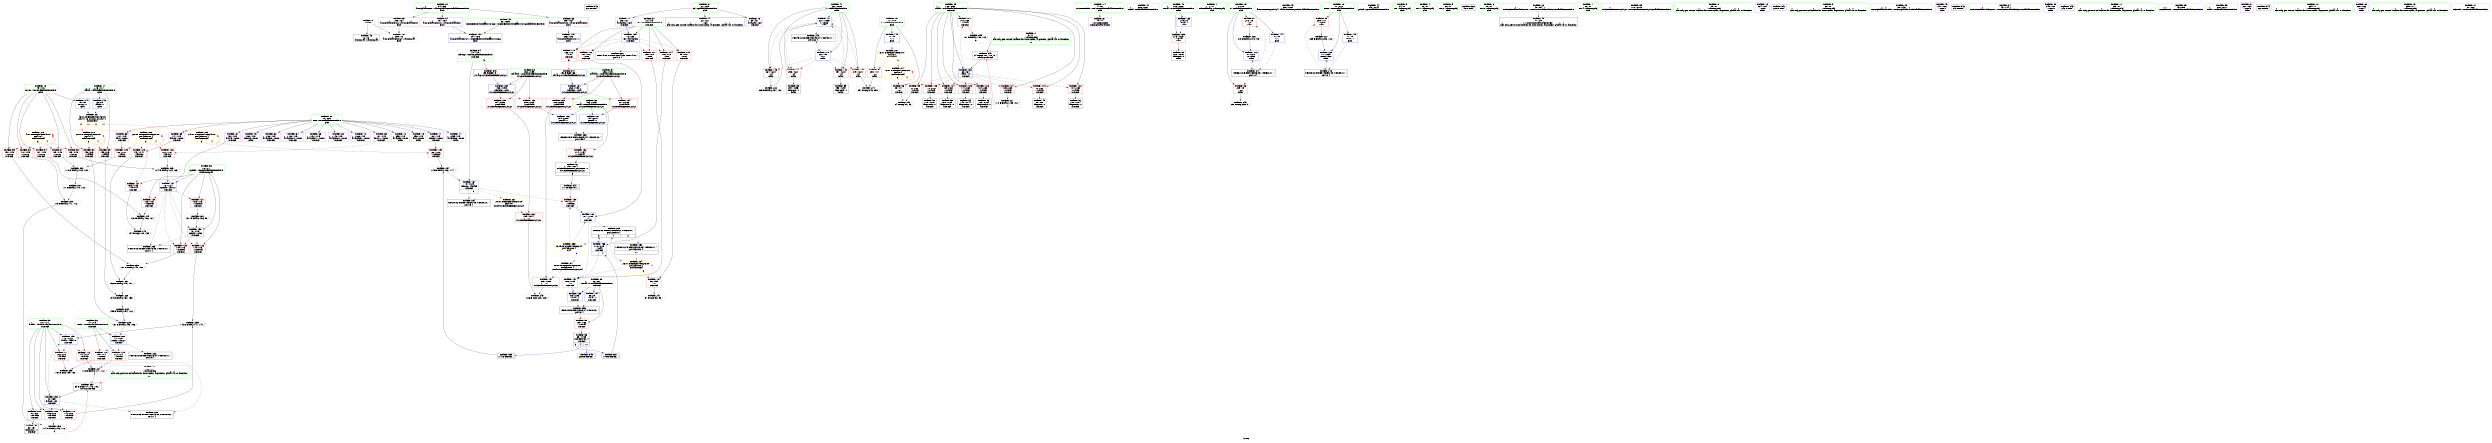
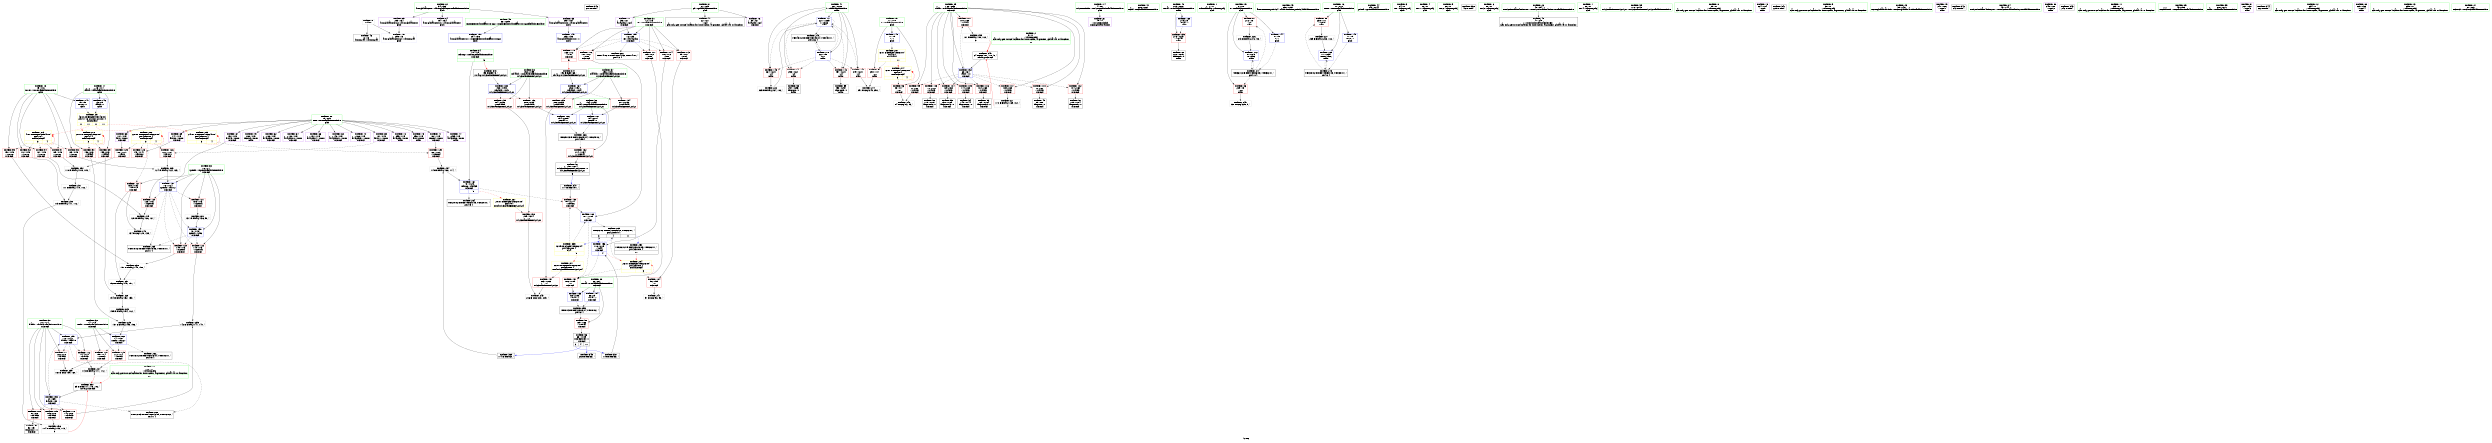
edge "NodeID: 84" -> "NodeID: 150": removed
node "NodeID: 33": text "_Z3dummyVal" -> "_Z3recii"
edge "NodeID: 128" -> "NodeID: 237": now "NodeID: 127" -> "NodeID: 237"
